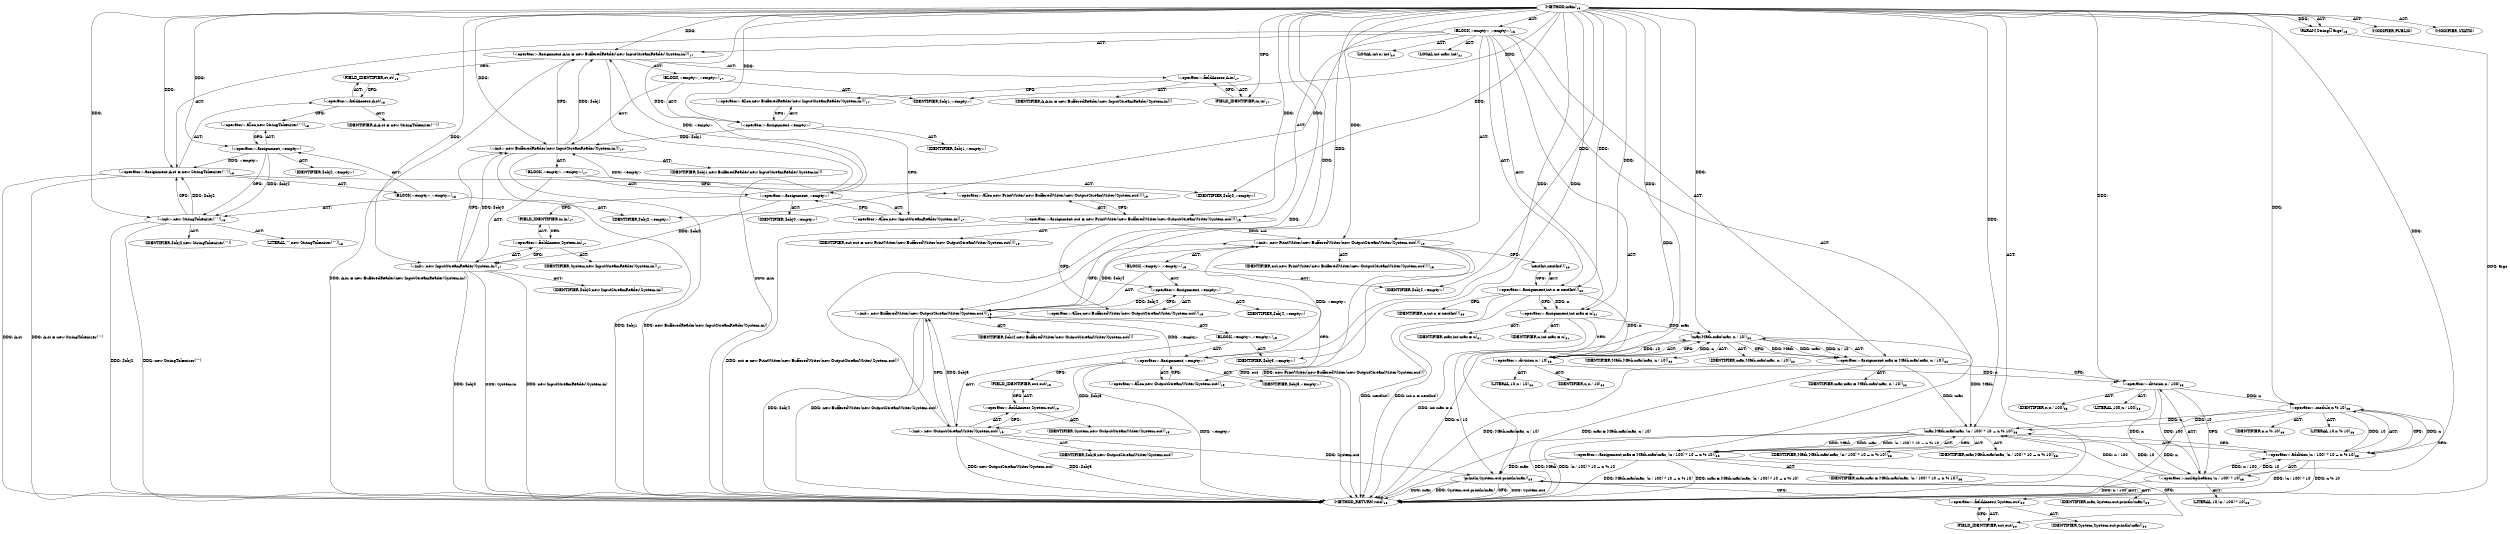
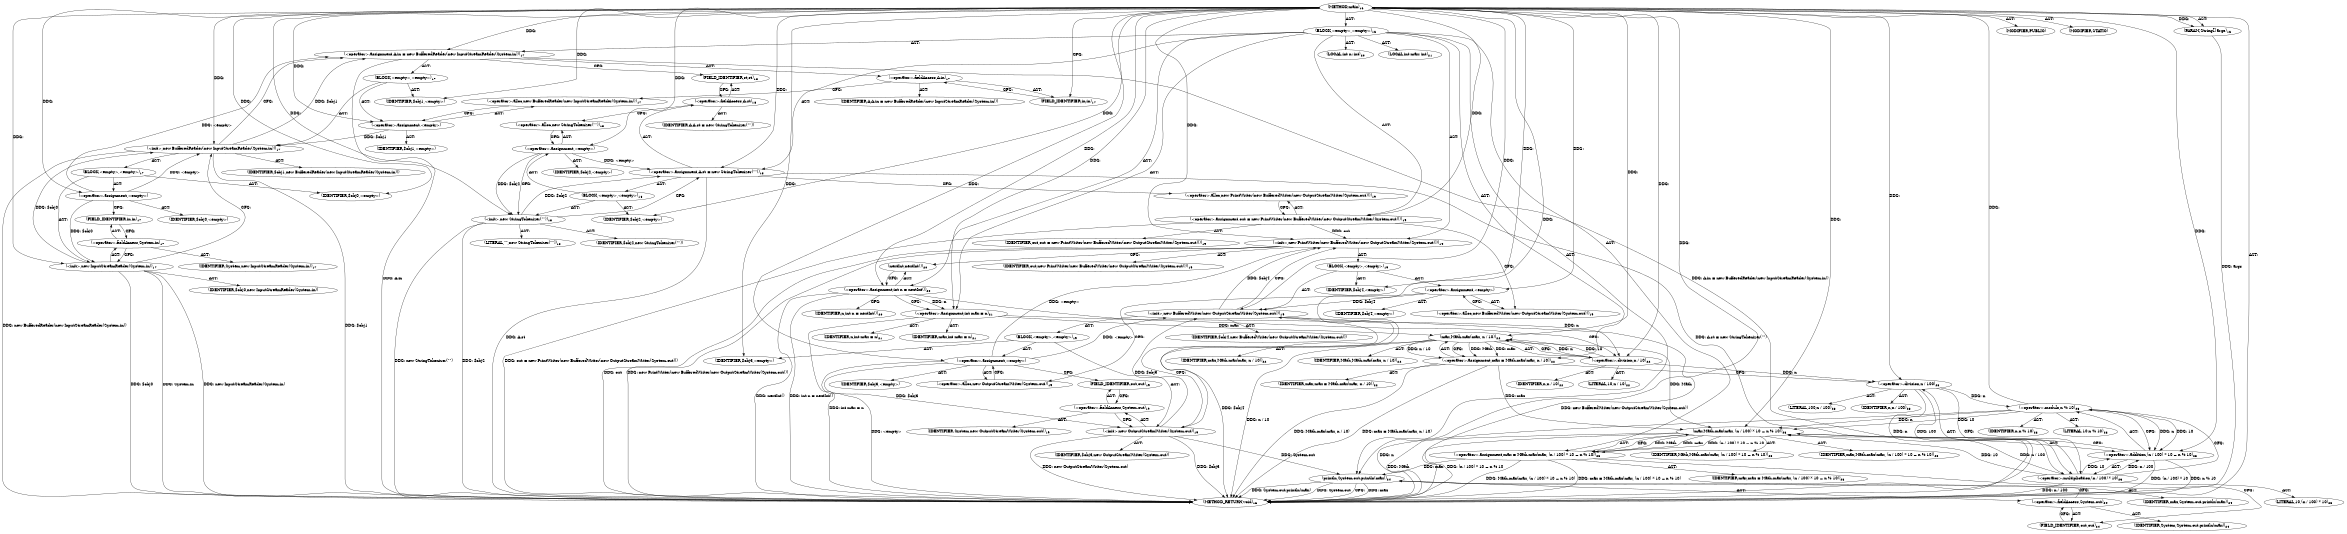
edge "(METHOD,main)" -> "(<operator>.modulo,n % 10)": reversed
node "(<operator>.alloc,new InputStreamReader(System.in))": removed
